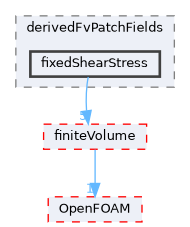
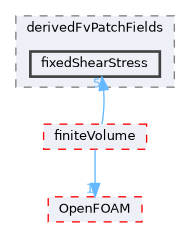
edge "fixedShearStress" -> "finiteVolume": reversed
